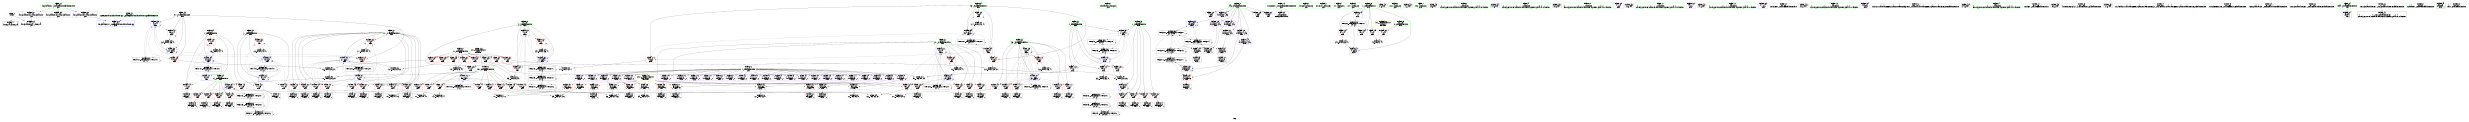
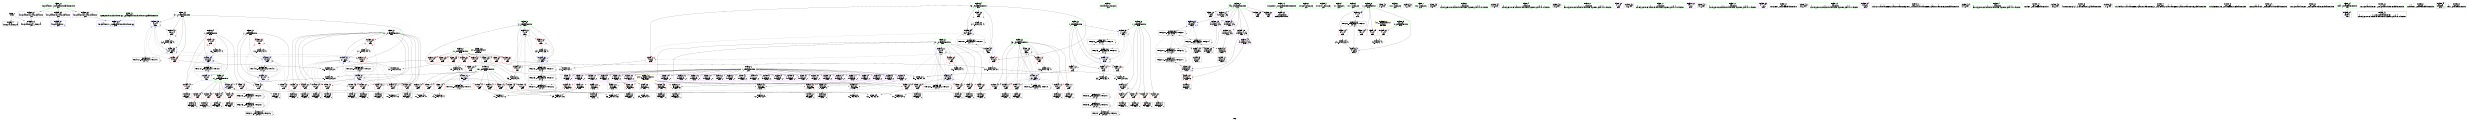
node "NodeID: 211": added
node "NodeID: 91": added
